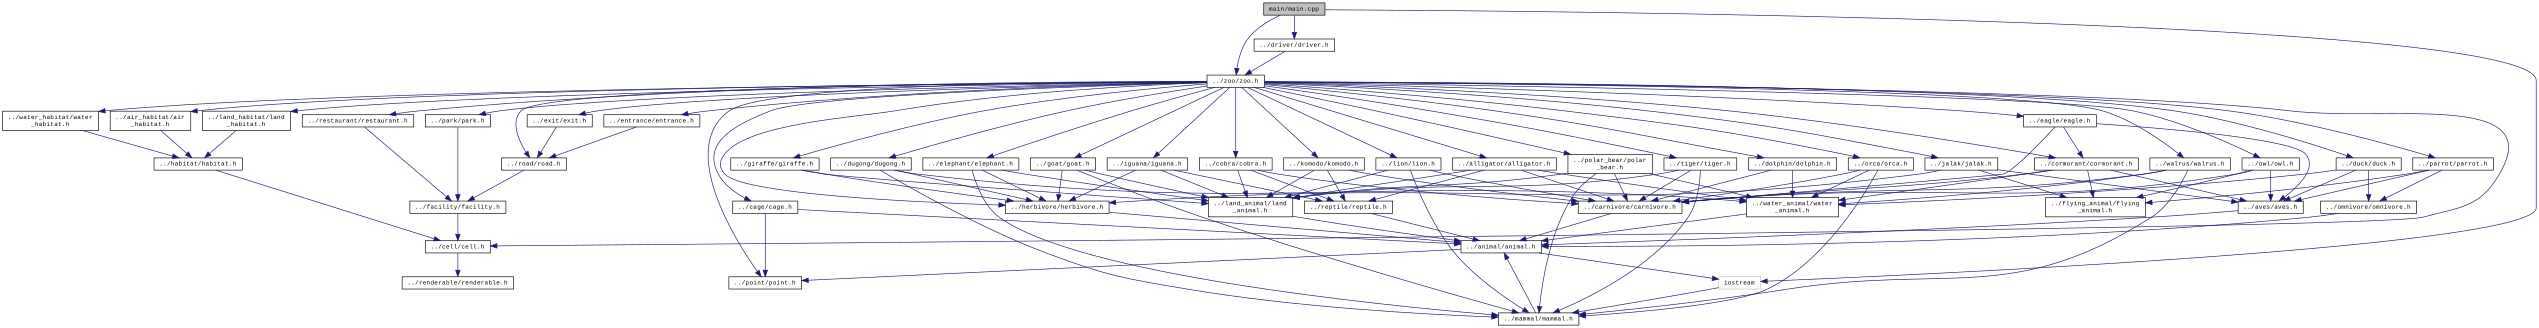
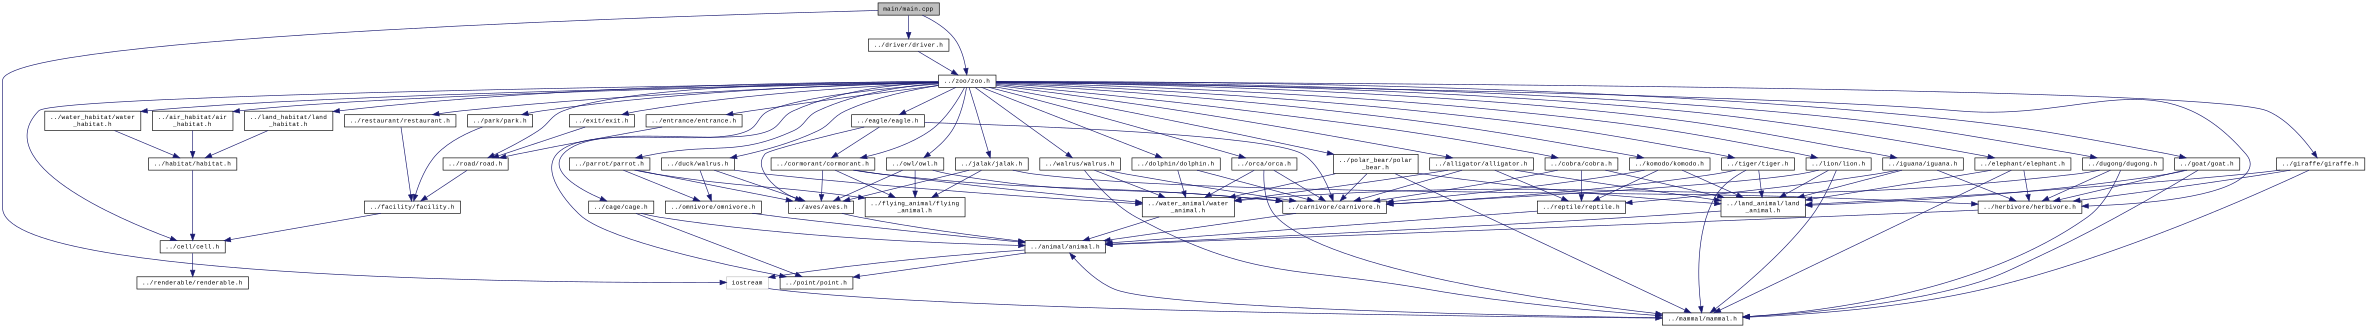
node "../duck/duck.h": label "../duck/duck.h" -> "../duck/walrus.h"
edge "../giraffe/giraffe.h" -> "../mammal/mammal.h": added
